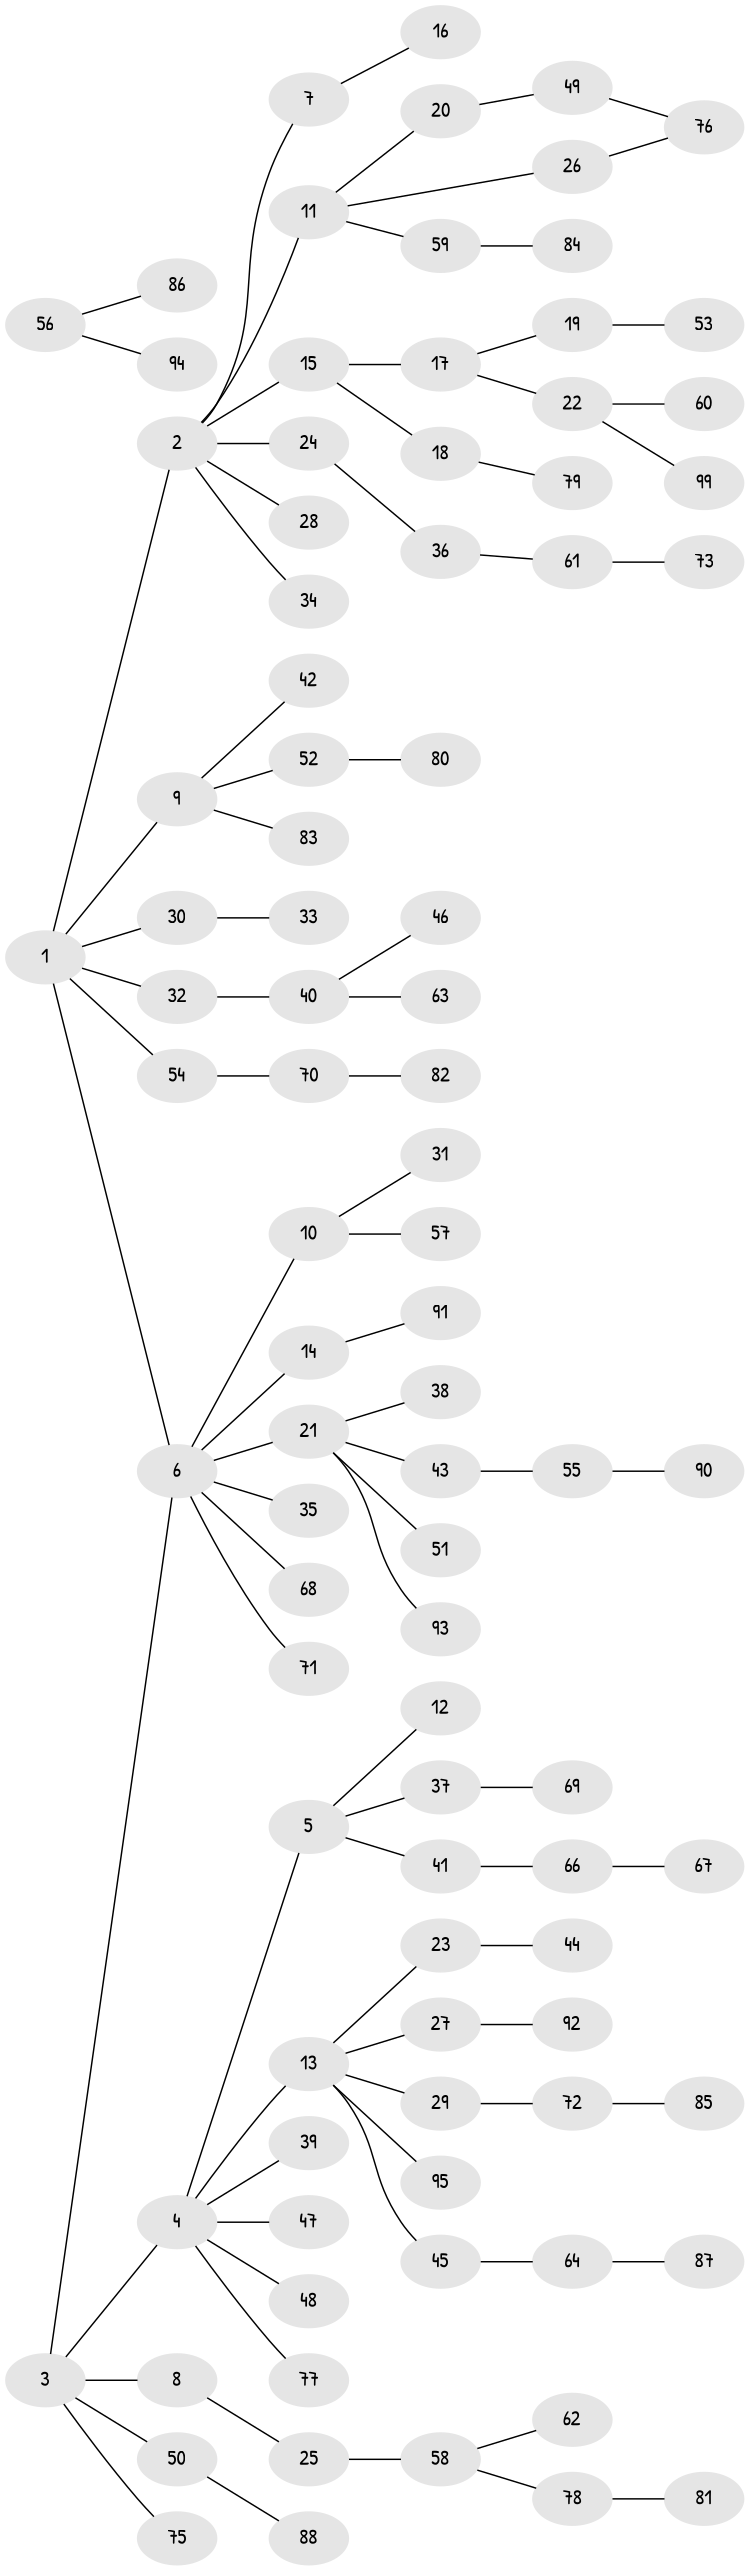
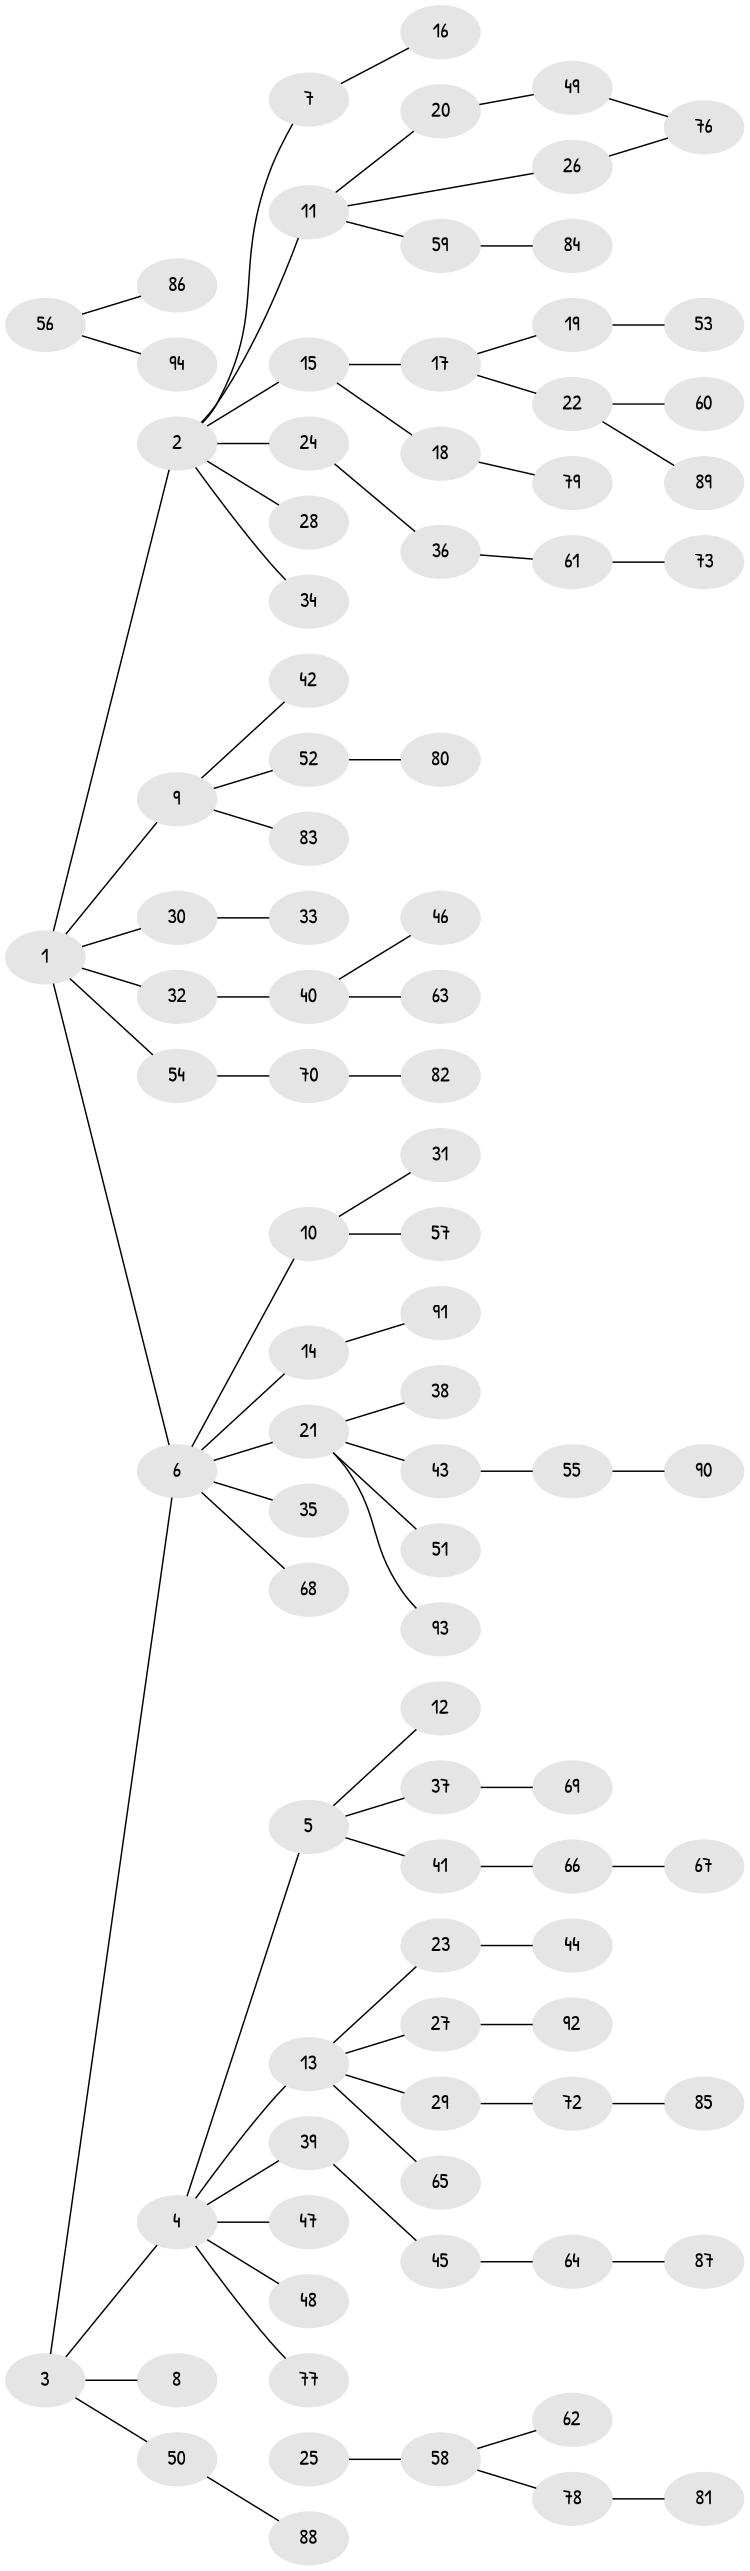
node "99": label "99" -> "89"
node "71": removed
edge "13" -- "45": now "39" -- "45"
node "95": label "95" -> "65"
edge "8" -- "25": removed
node "75": removed
